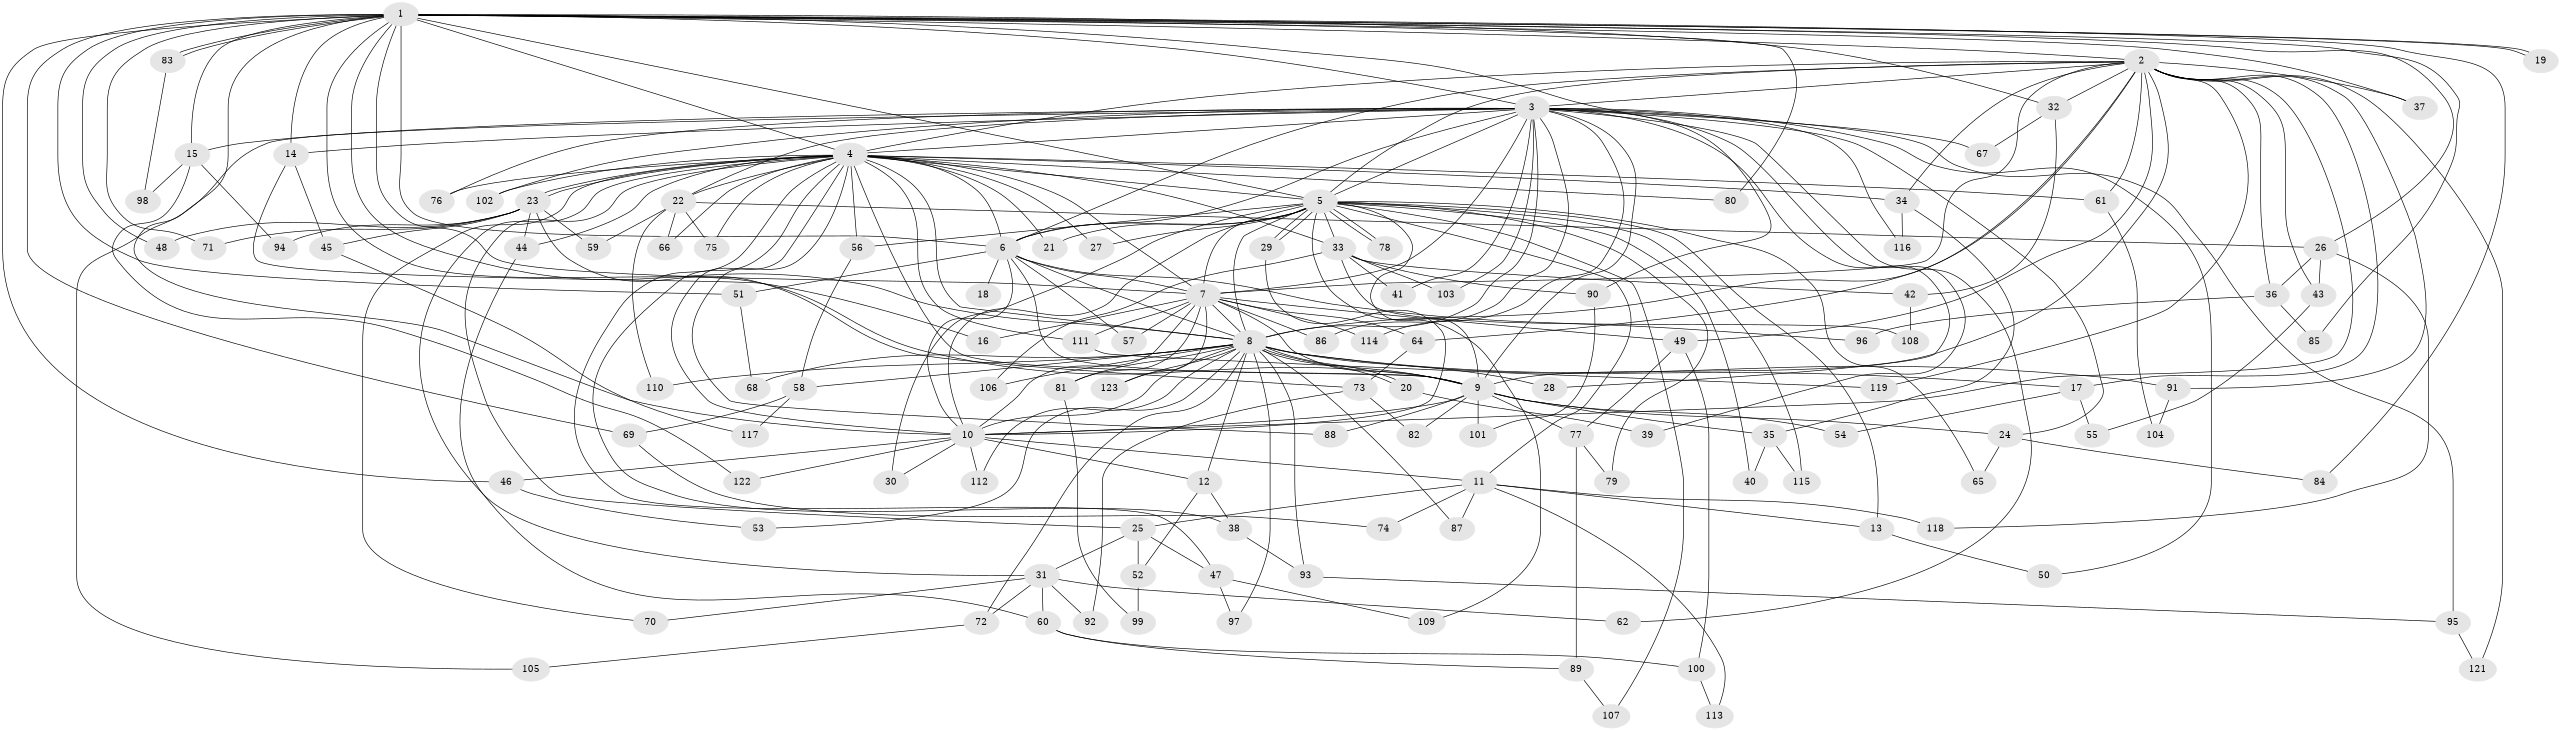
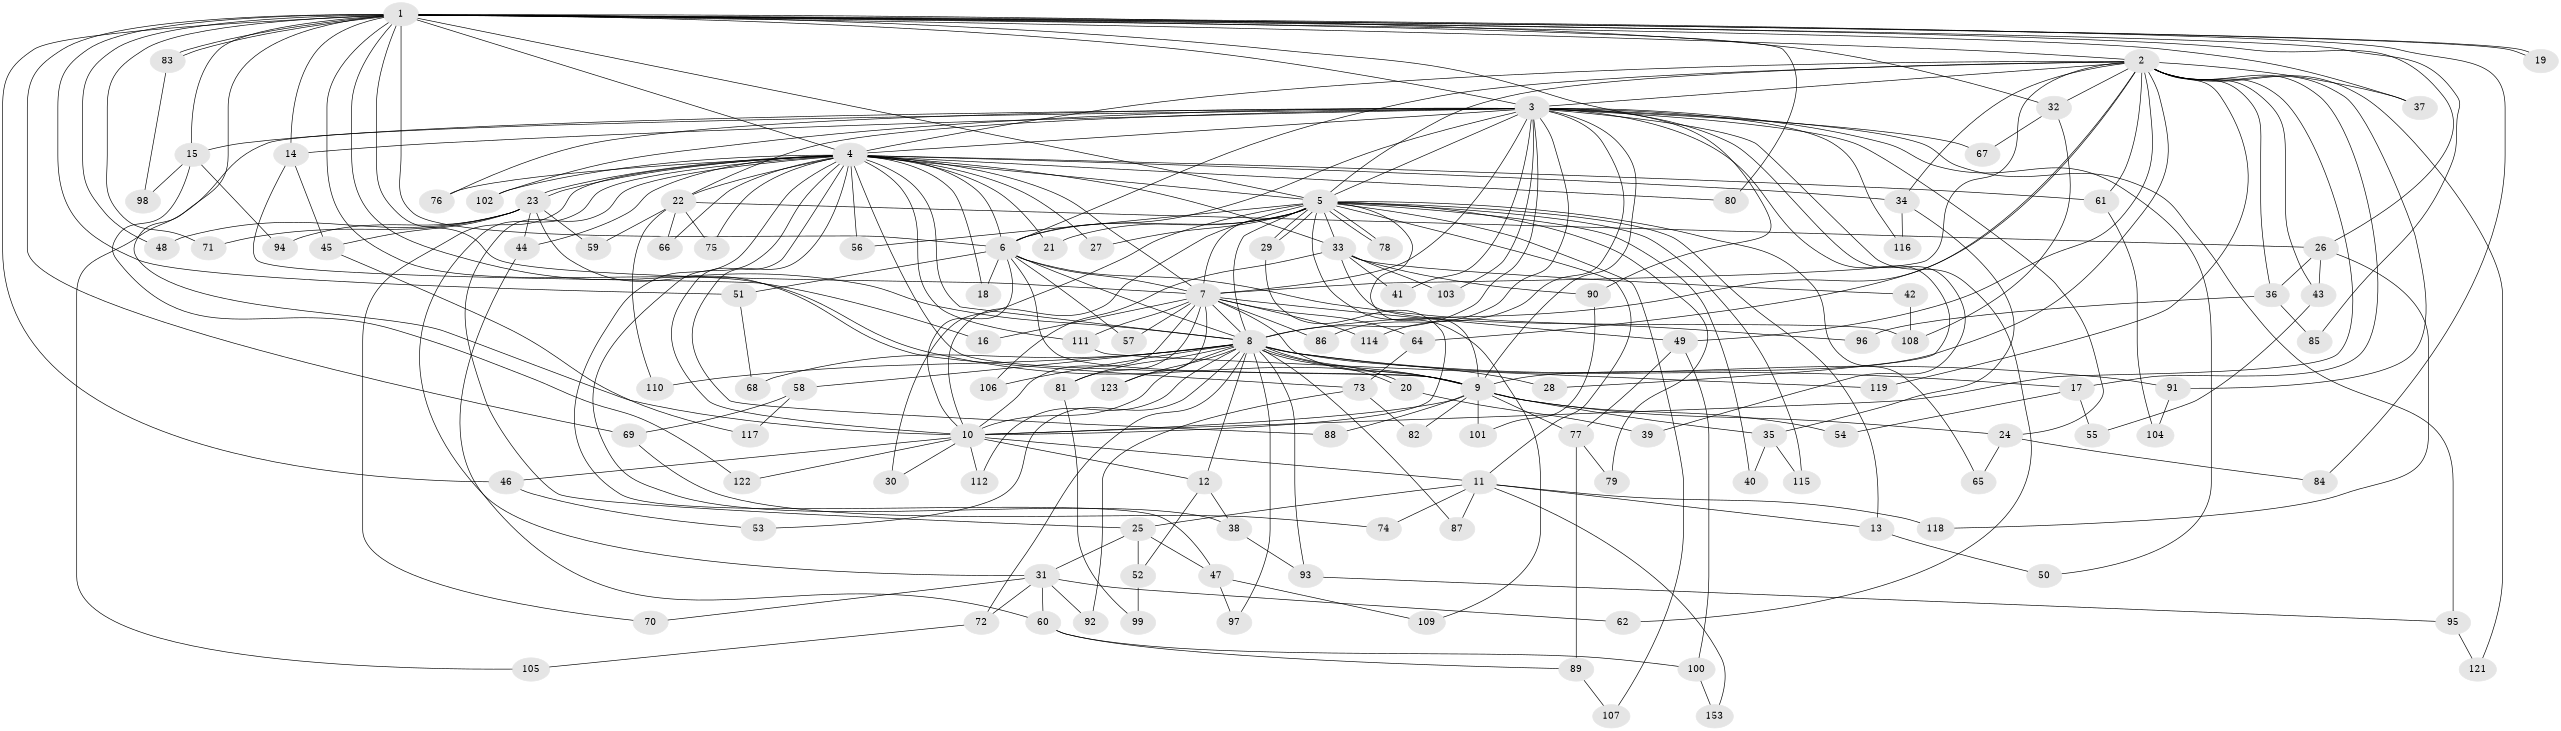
edge "4" -- "18": added
edge "32" -- "42": now "32" -- "108"
edge "56" -- "58": removed
node "113": label "113" -> "153"
